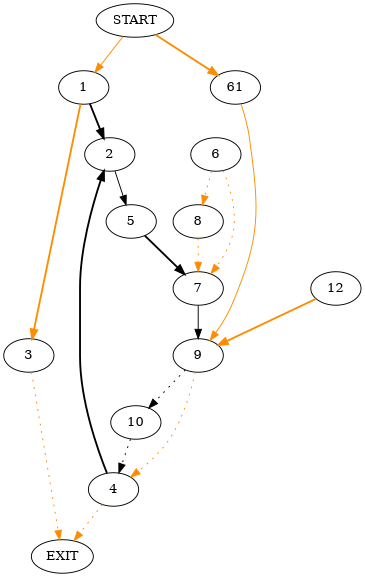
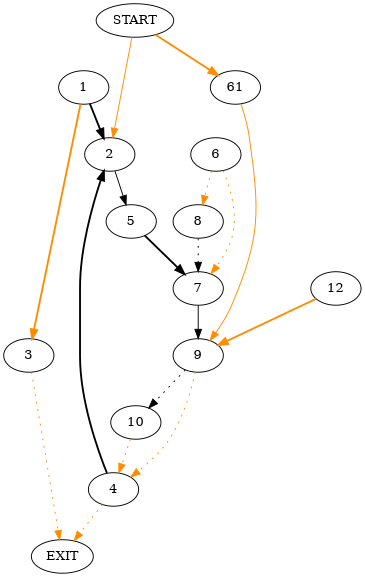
edge "START" -> "1": now "START" -> "2"
edge "8" -> "7": color darkorange -> black
edge "10" -> "4": color black -> darkorange
